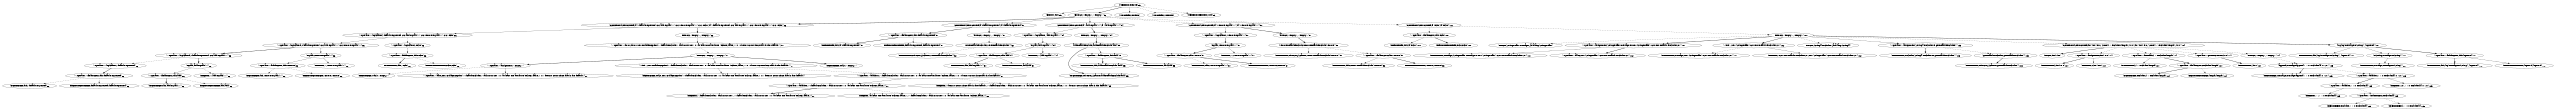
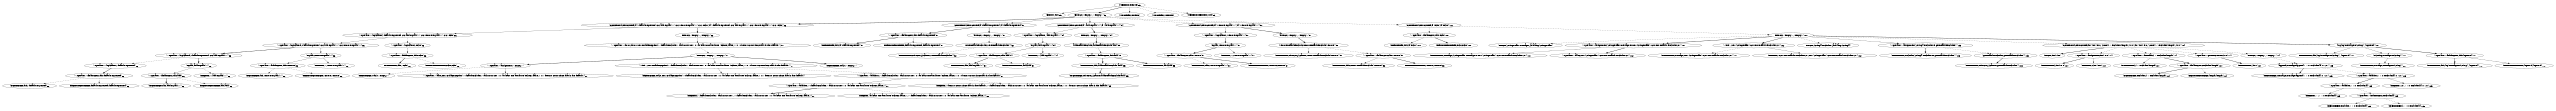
edge "(addDefaultExclude,addDefaultExclude(add))" -> "(IDENTIFIER,DirectoryScanner,addDefaultExclude(add))": now "(IDENTIFIER,this,addDefaultExclude(add))" -> "(IDENTIFIER,DirectoryScanner,addDefaultExclude(add))"
